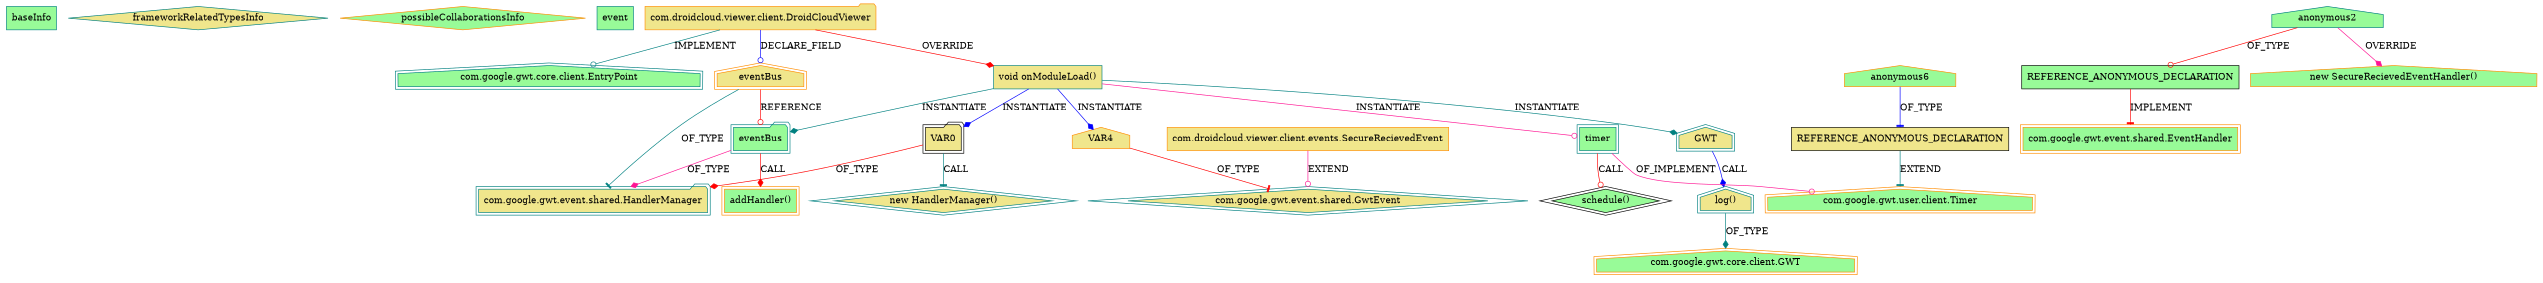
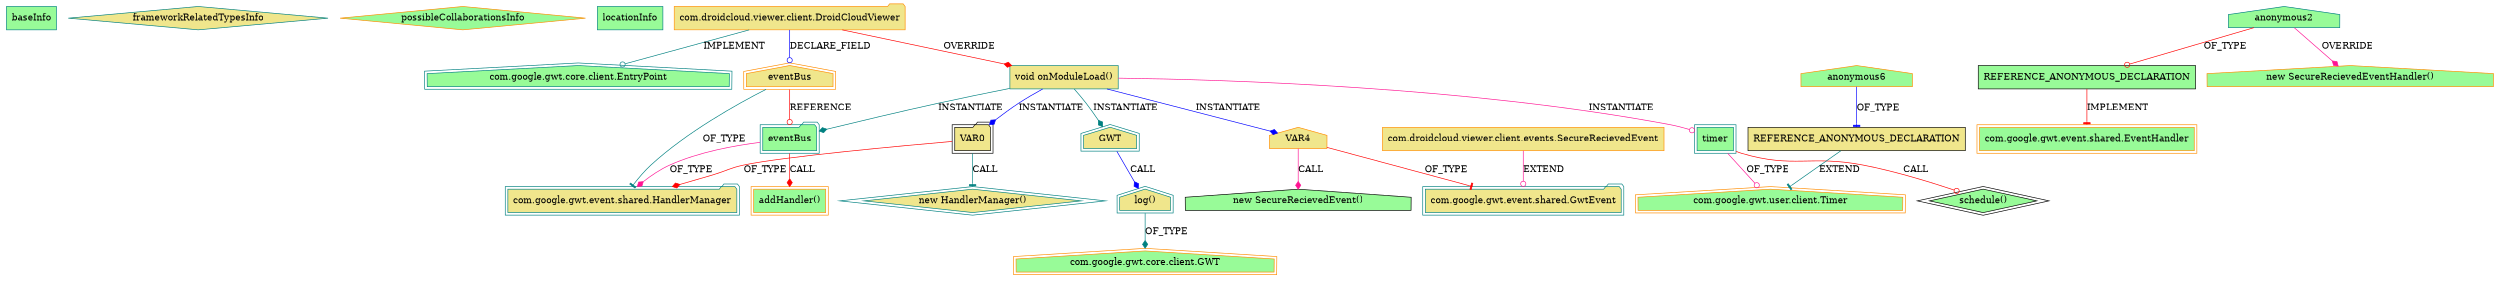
node "event": label "event" -> "locationInfo"
edge "timer" -> "com.google.gwt.user.client.Timer": label "OF_IMPLEMENT" -> "OF_TYPE"
node "new SecureRecievedEvent()": added
node "com.google.gwt.event.shared.GwtEvent": shape diamond -> folder
